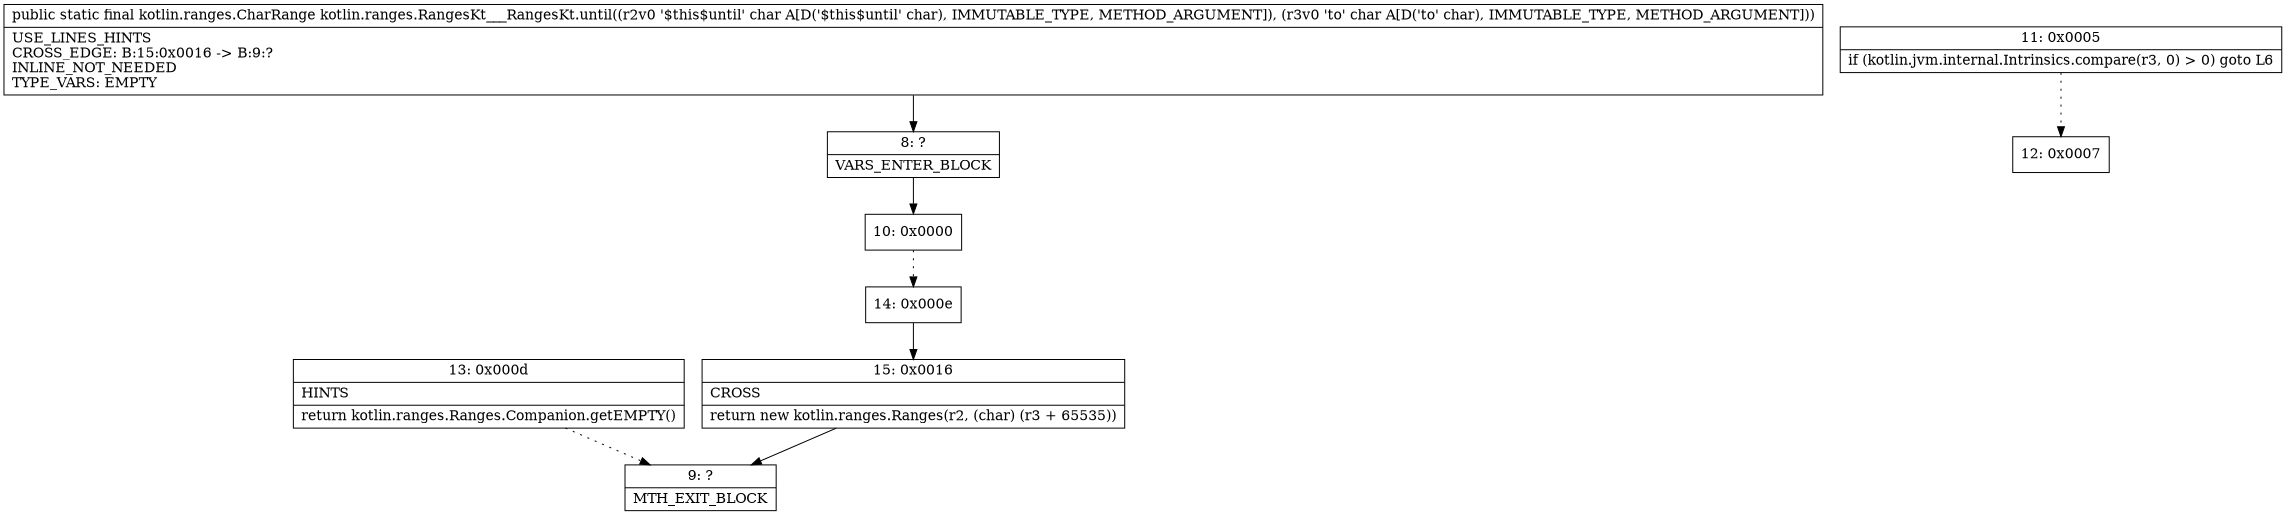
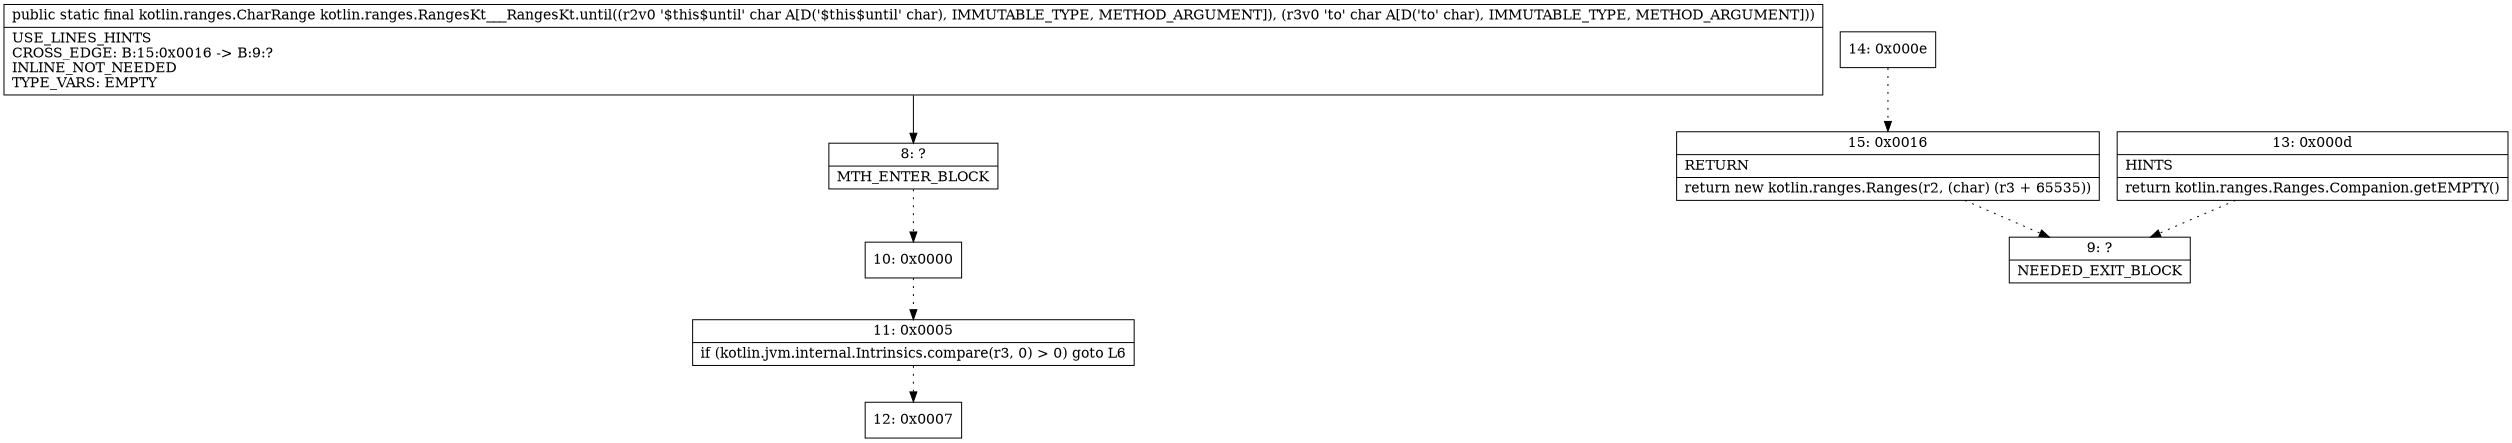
node "8: ?": text "VARS_ENTER_BLOCK" -> "MTH_ENTER_BLOCK"
edge "8: ?" -> "10: 0x0000": style solid -> dotted
edge "10: 0x0000" -> "14: 0x000e": now "10: 0x0000" -> "11: 0x0005"
edge "14: 0x000e" -> "15: 0x0016": style solid -> dotted
node "15: 0x0016": text "CROSS" -> "RETURN"
edge "15: 0x0016" -> "9: ?": style solid -> dotted
node "9: ?": text "MTH_EXIT_BLOCK" -> "NEEDED_EXIT_BLOCK"
